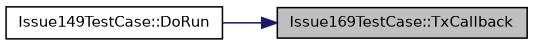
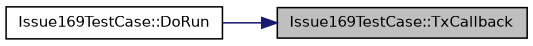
node "Issue149TestCase::DoRun": label "Issue149TestCase::DoRun" -> "Issue169TestCase::DoRun"
